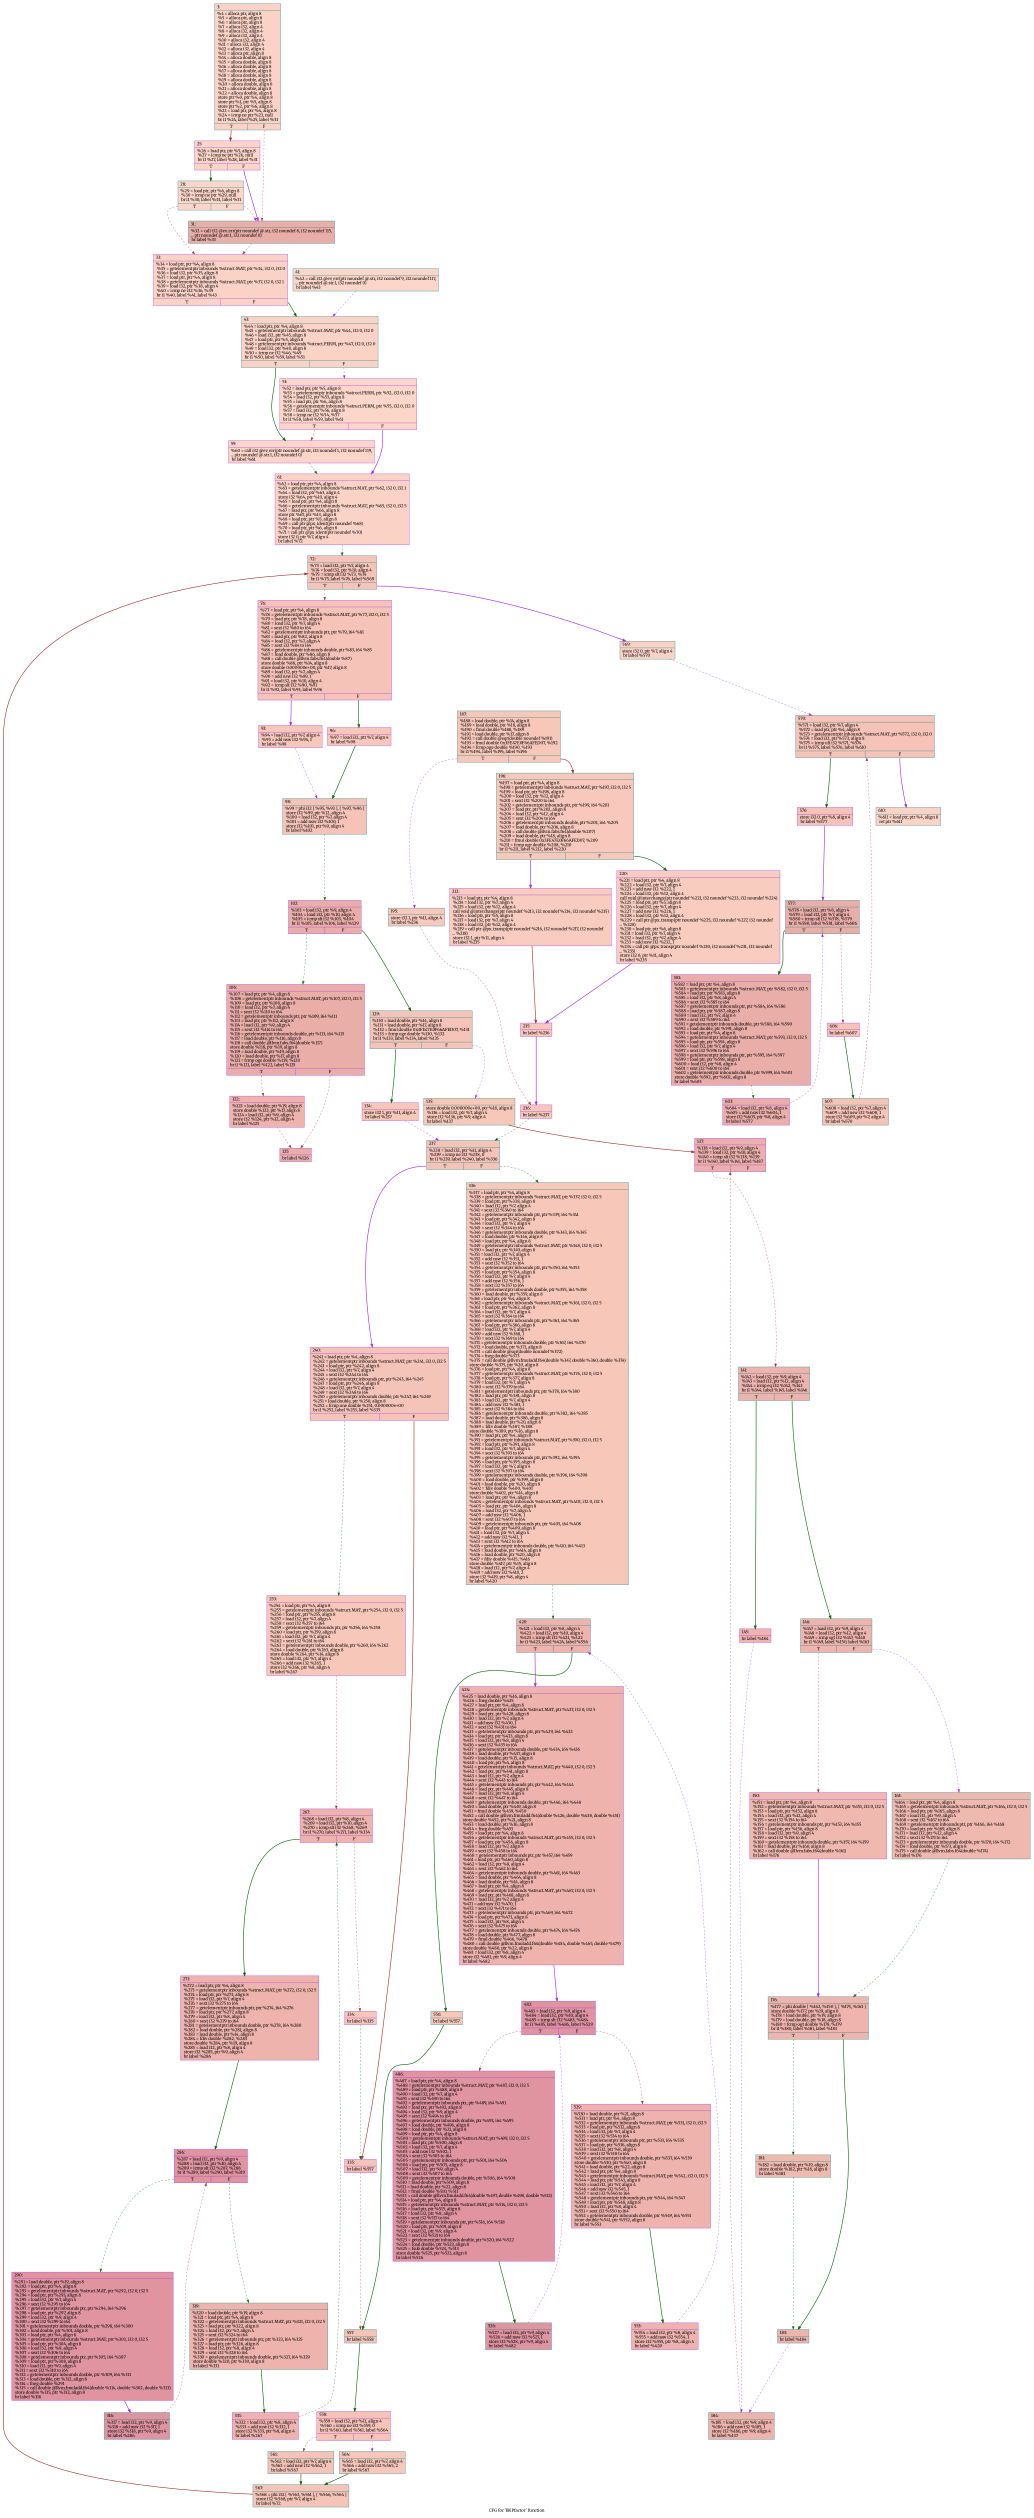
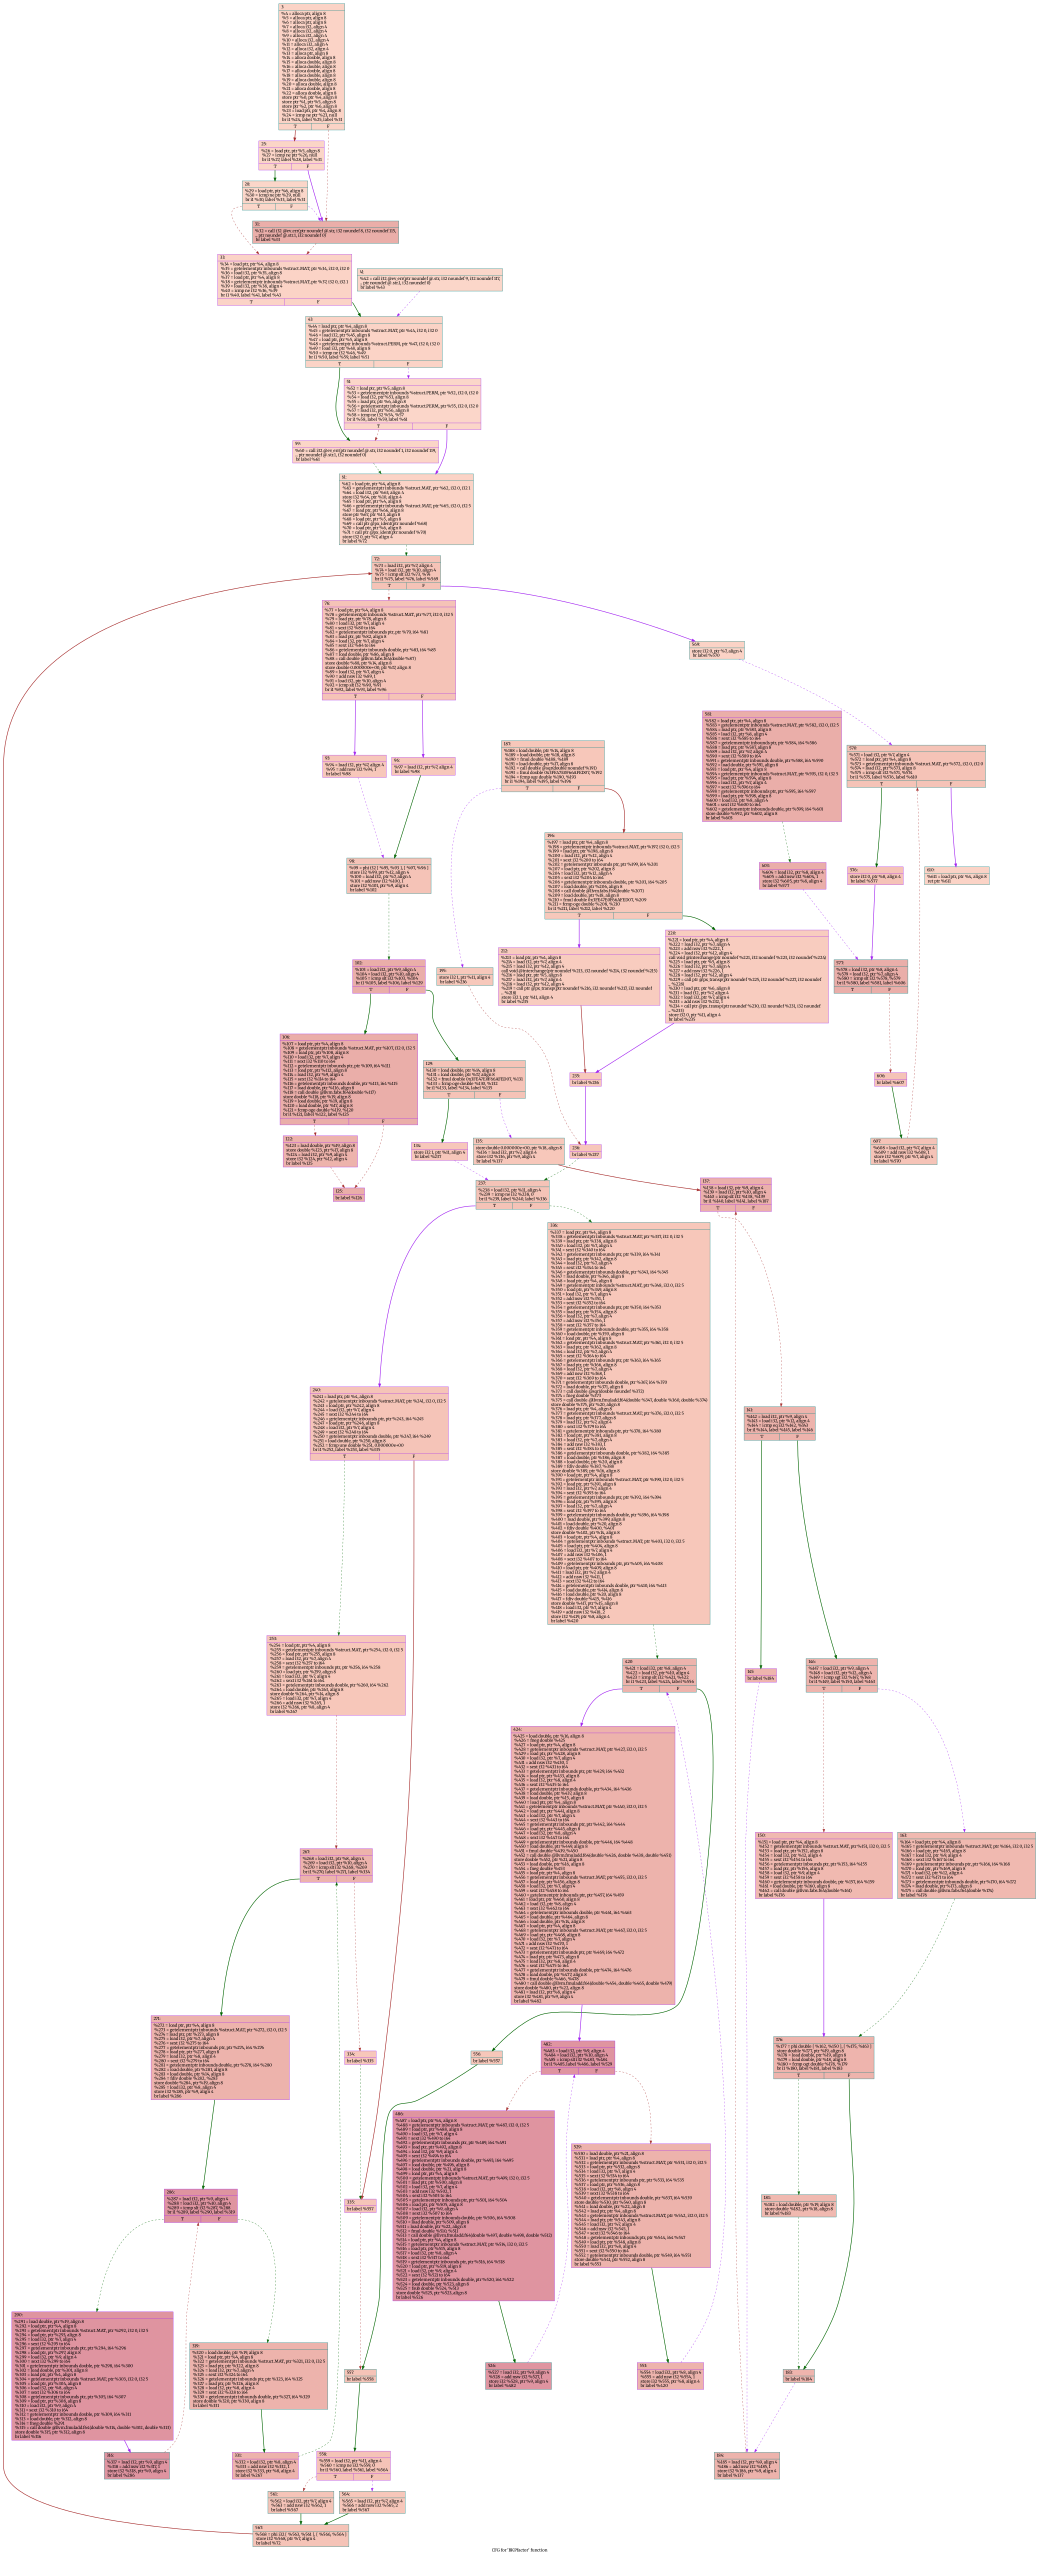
node "61:": color purple -> teal
edge "76:" -> "96:": color darkgreen -> purple
edge "577:" -> "581:": removed
edge "102:" -> "106:": style dashed -> bold
